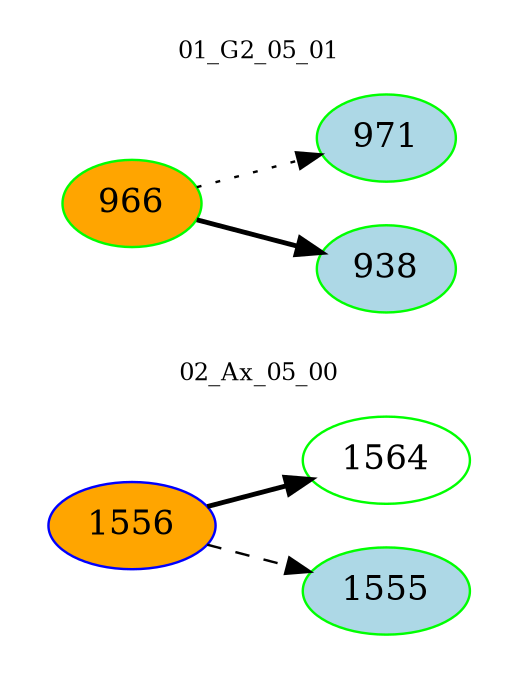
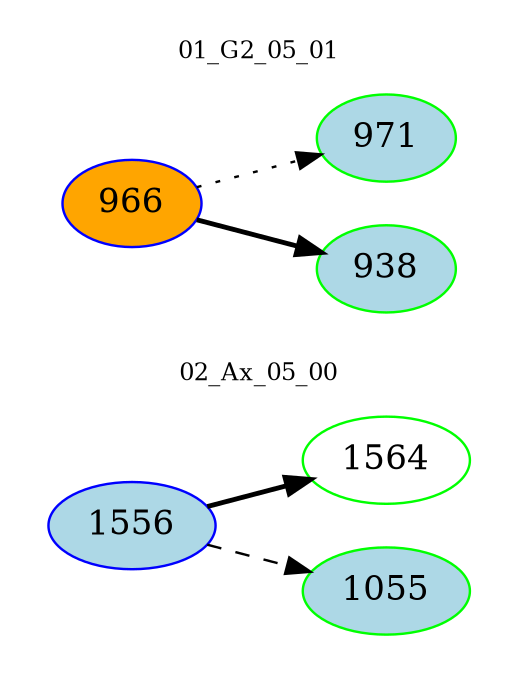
node "966": color green -> blue
node "1556": fillcolor orange -> lightblue
node "1555": label "1555" -> "1055"
